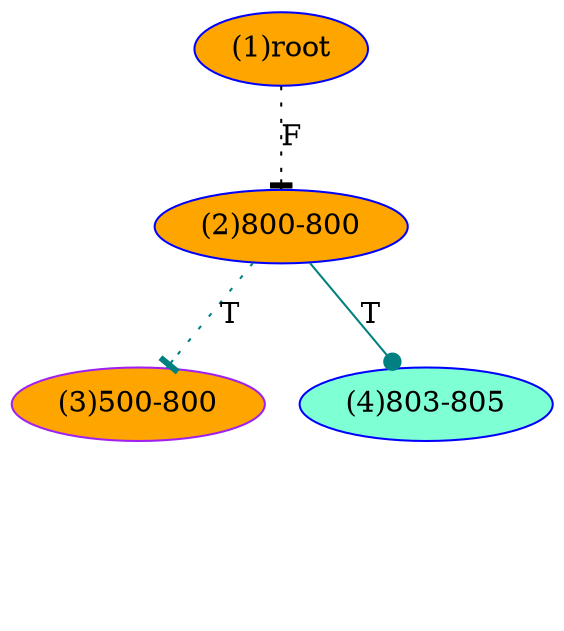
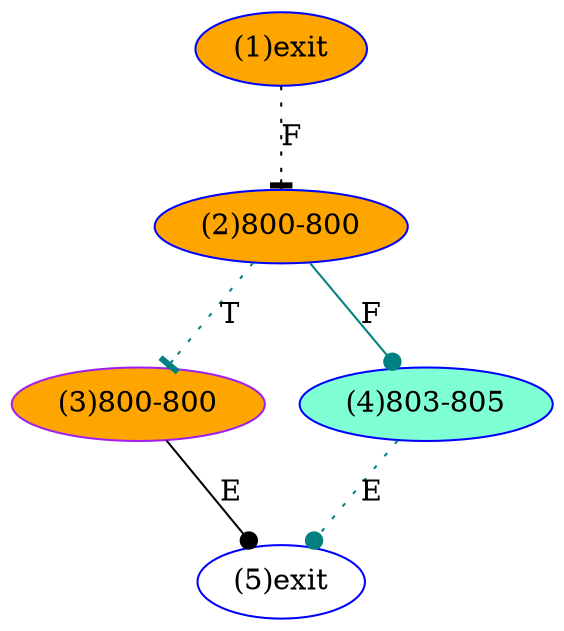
node "(1)root": label "(1)root" -> "(1)exit"
edge "(2)800-800" -> "(4)803-805": label "T" -> "F"
node "(3)500-800": label "(3)500-800" -> "(3)800-800"
node "(5)exit": added
